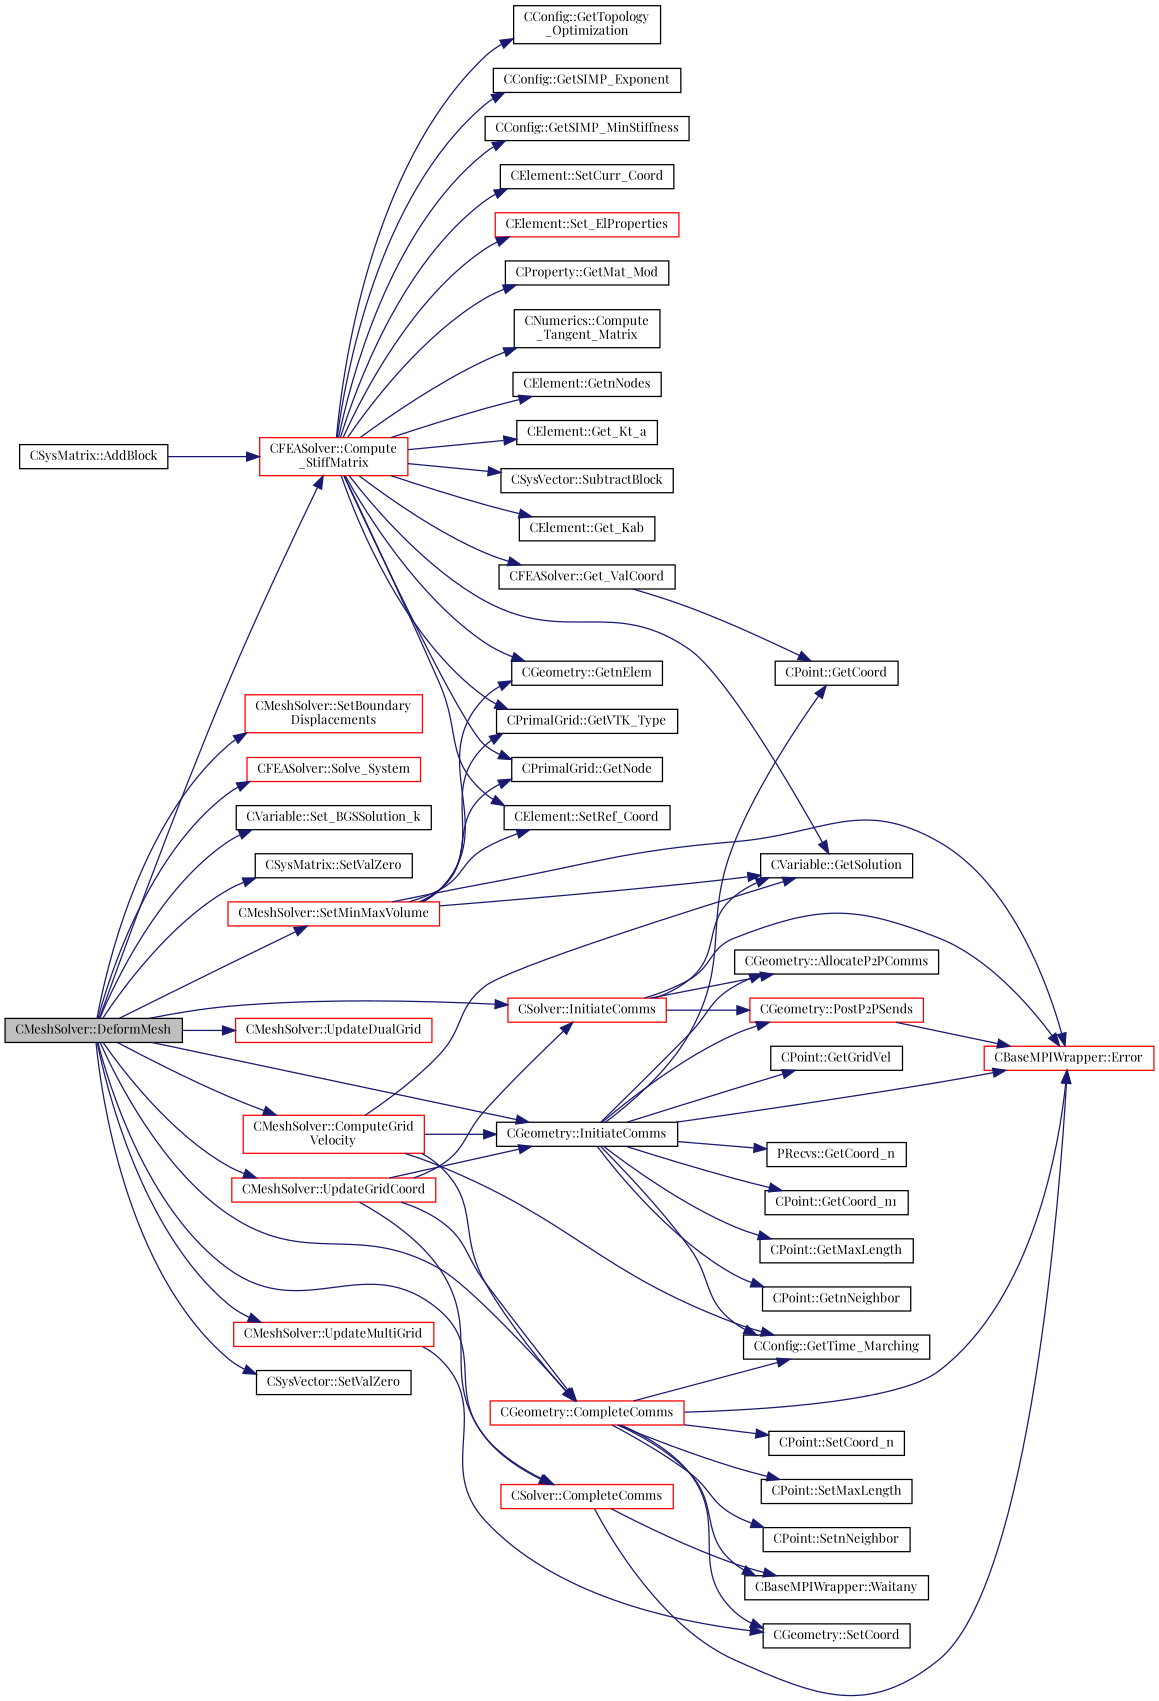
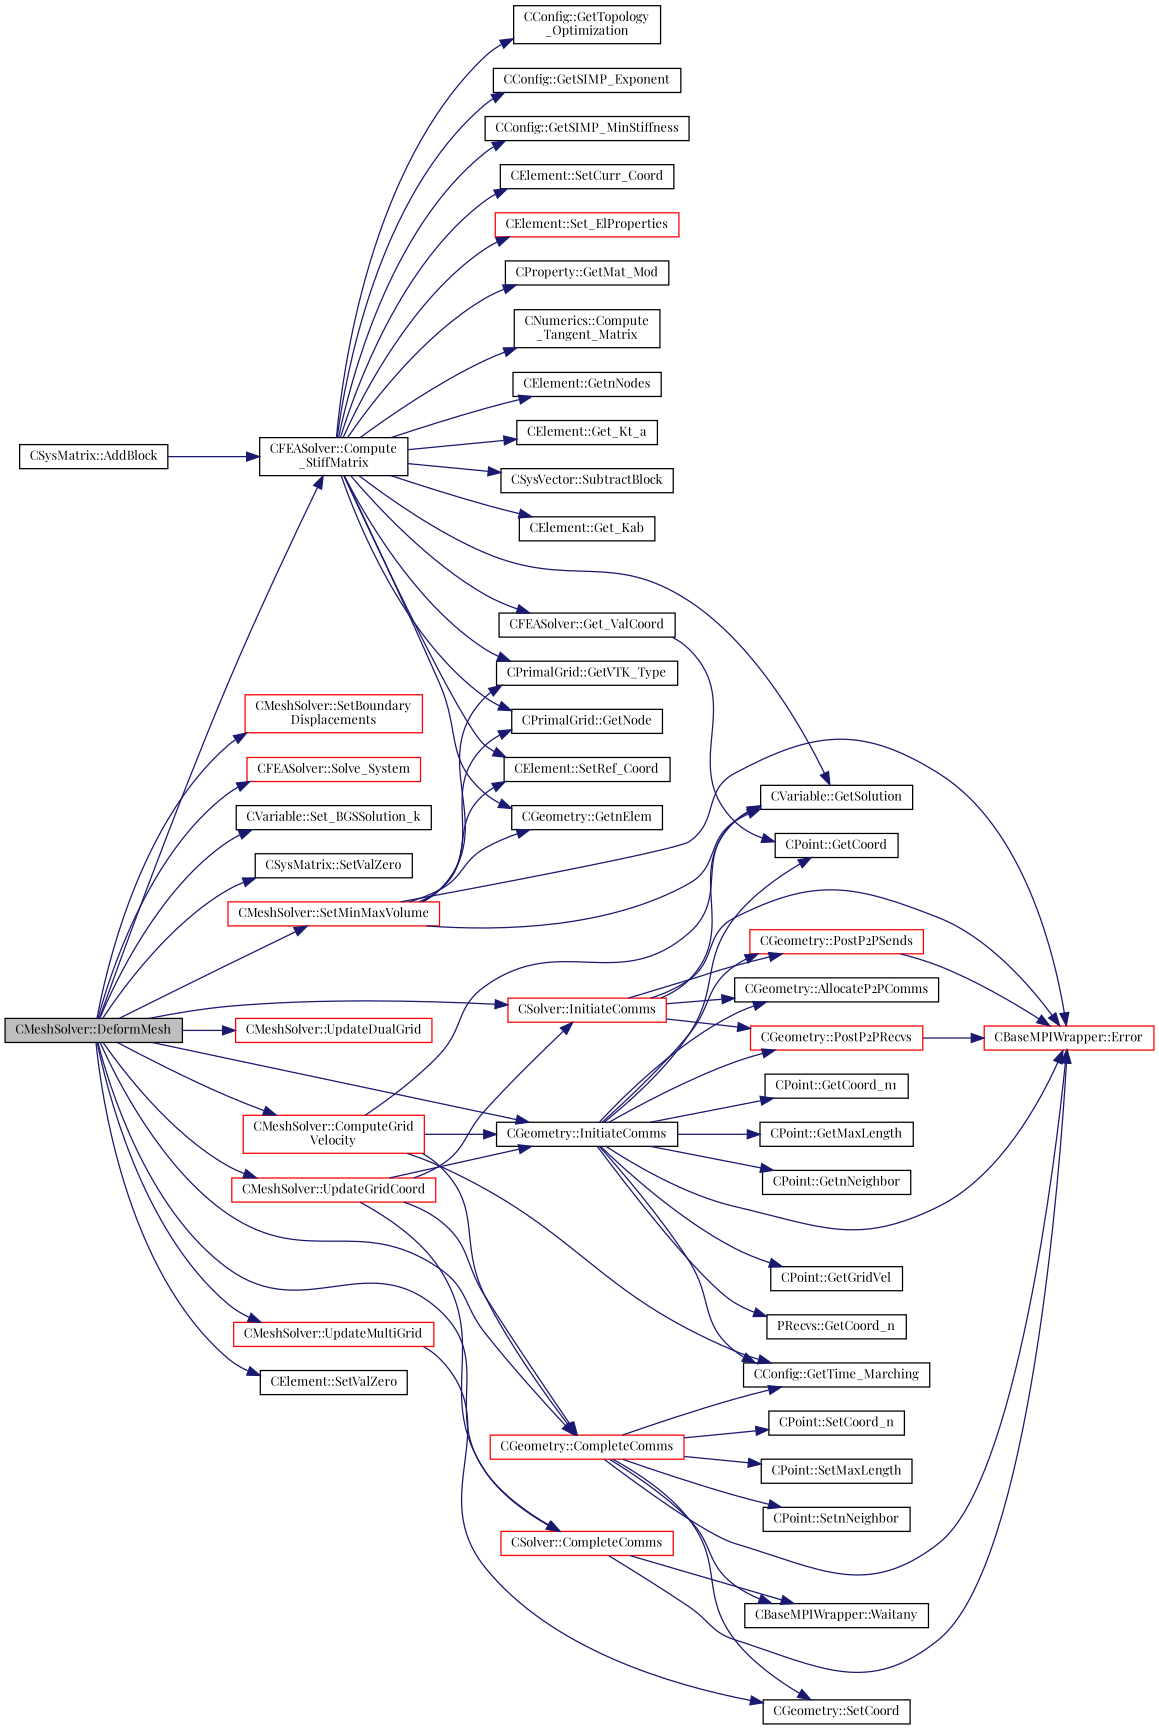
node "CFEASolver::Compute _StiffMatrix": color red -> black
node "CGeometry::PostP2PRecvs": added
node "CSysVector::SetValZero": label "CSysVector::SetValZero" -> "CElement::SetValZero"
